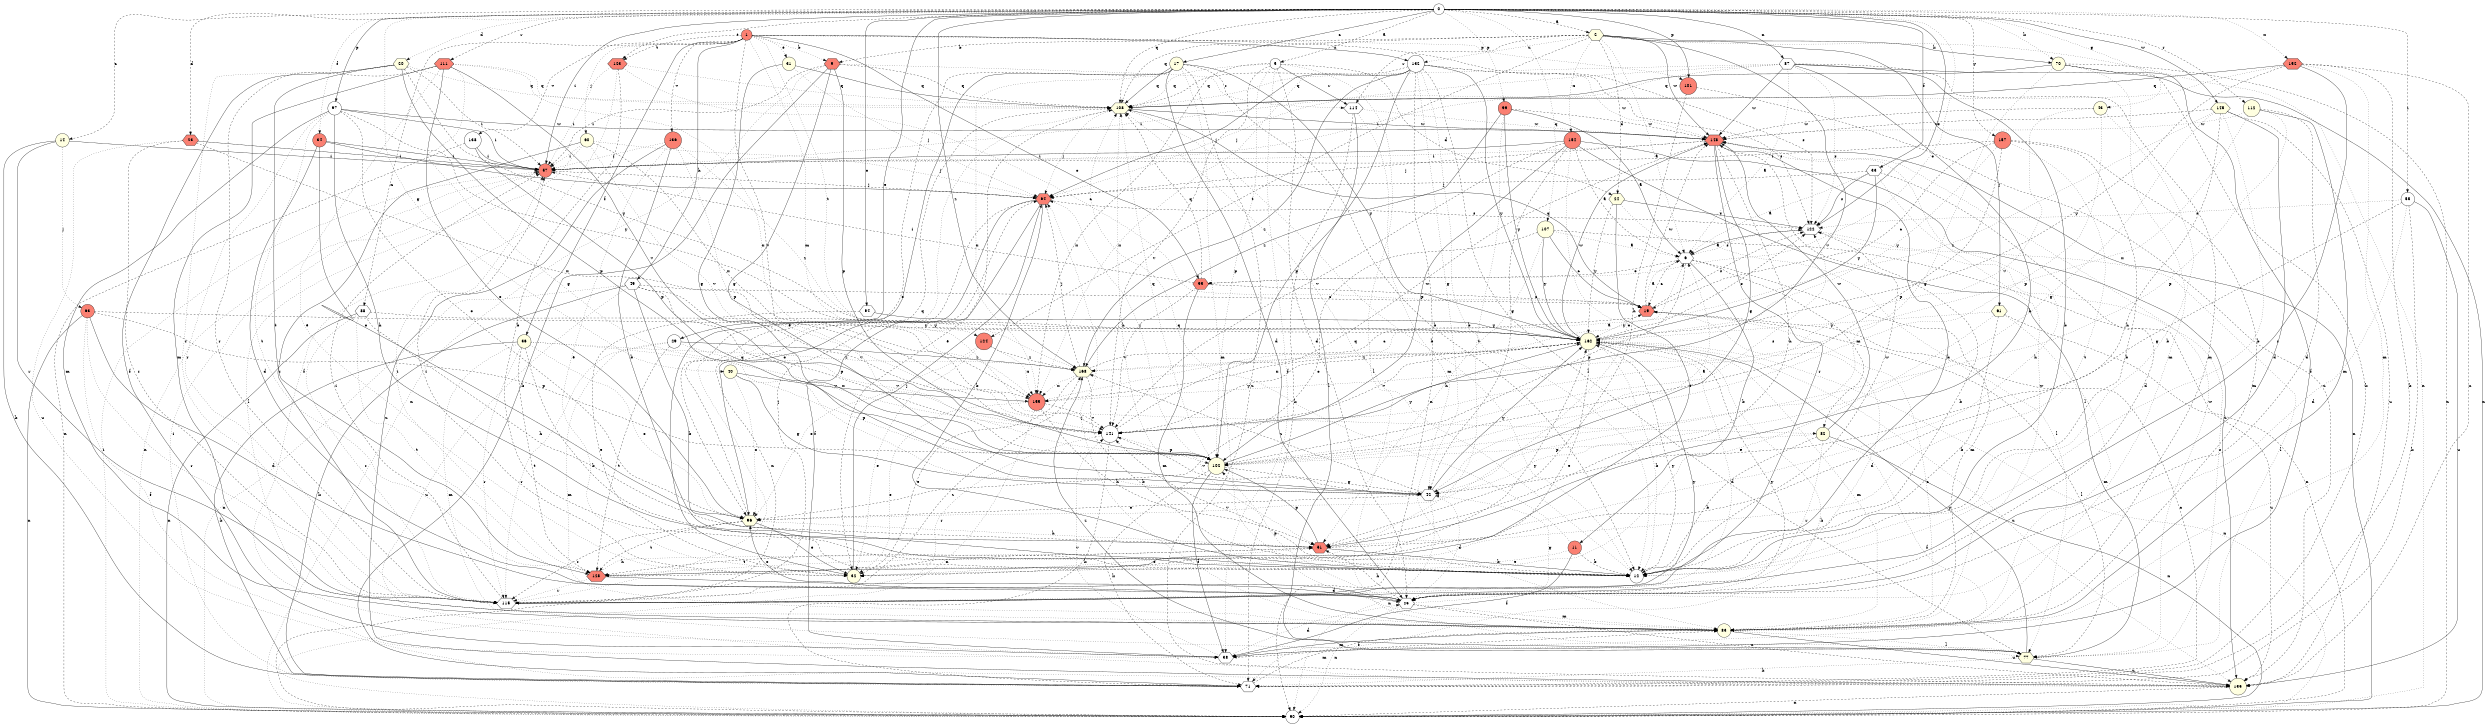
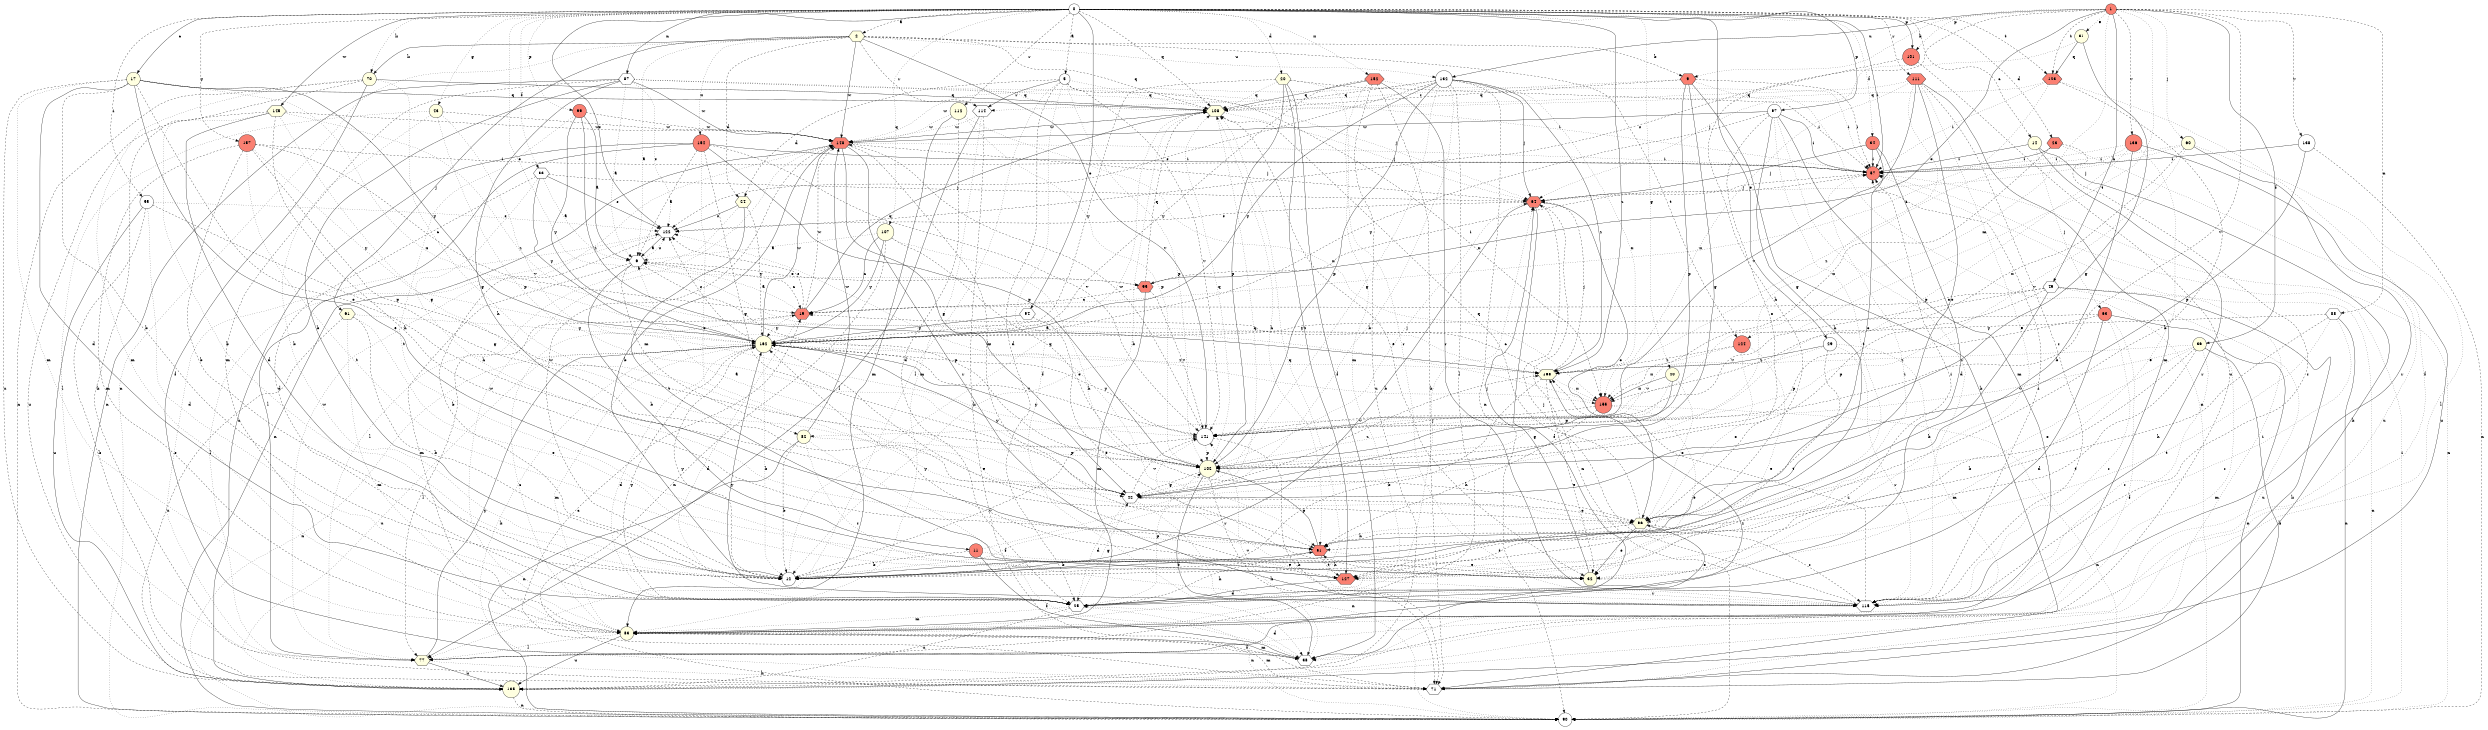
edge "0" -> "33": style solid -> dotted
edge "31" -> "108": now "31" -> "123"
edge "43" -> "77": added, label "l"
edge "162" -> "155": removed, label "x"
node "128": label "128" -> "127"
